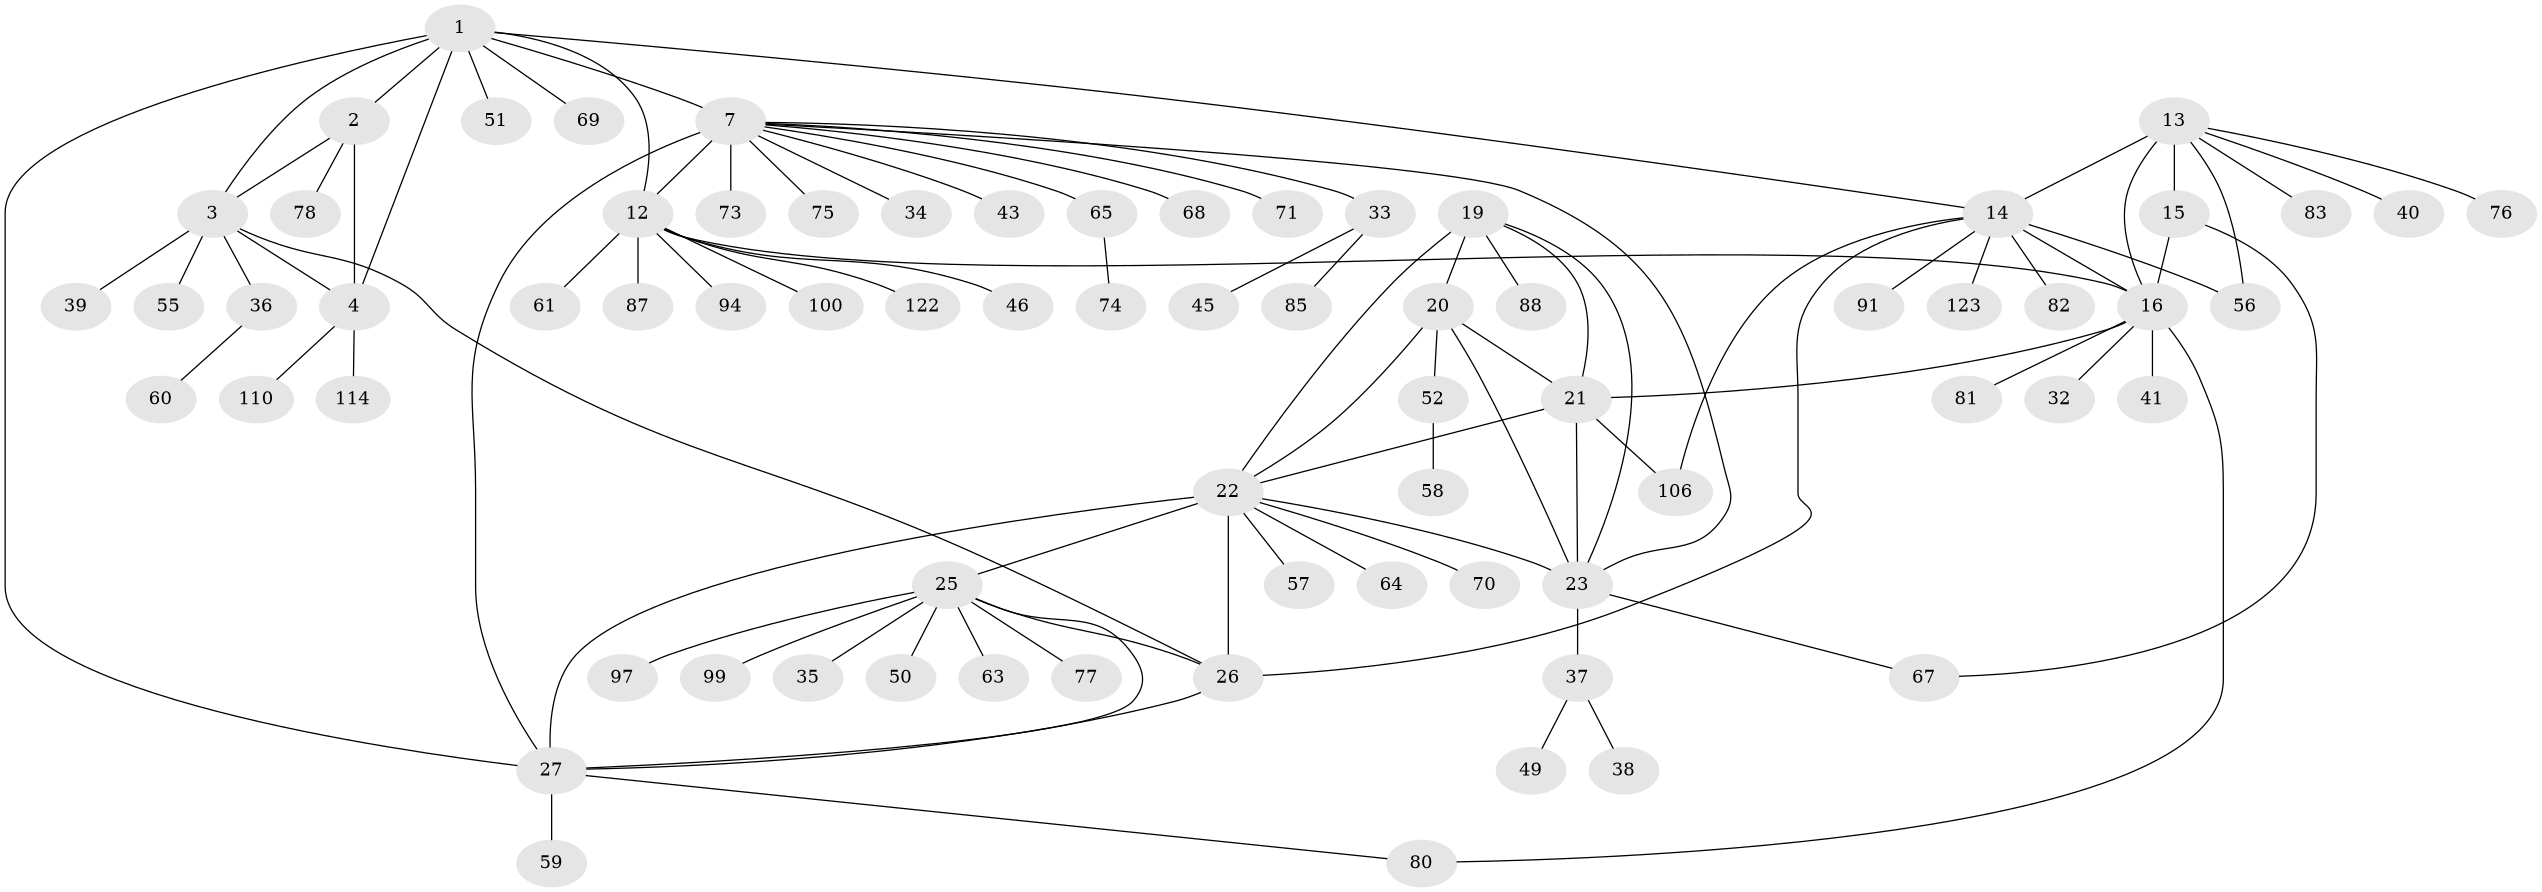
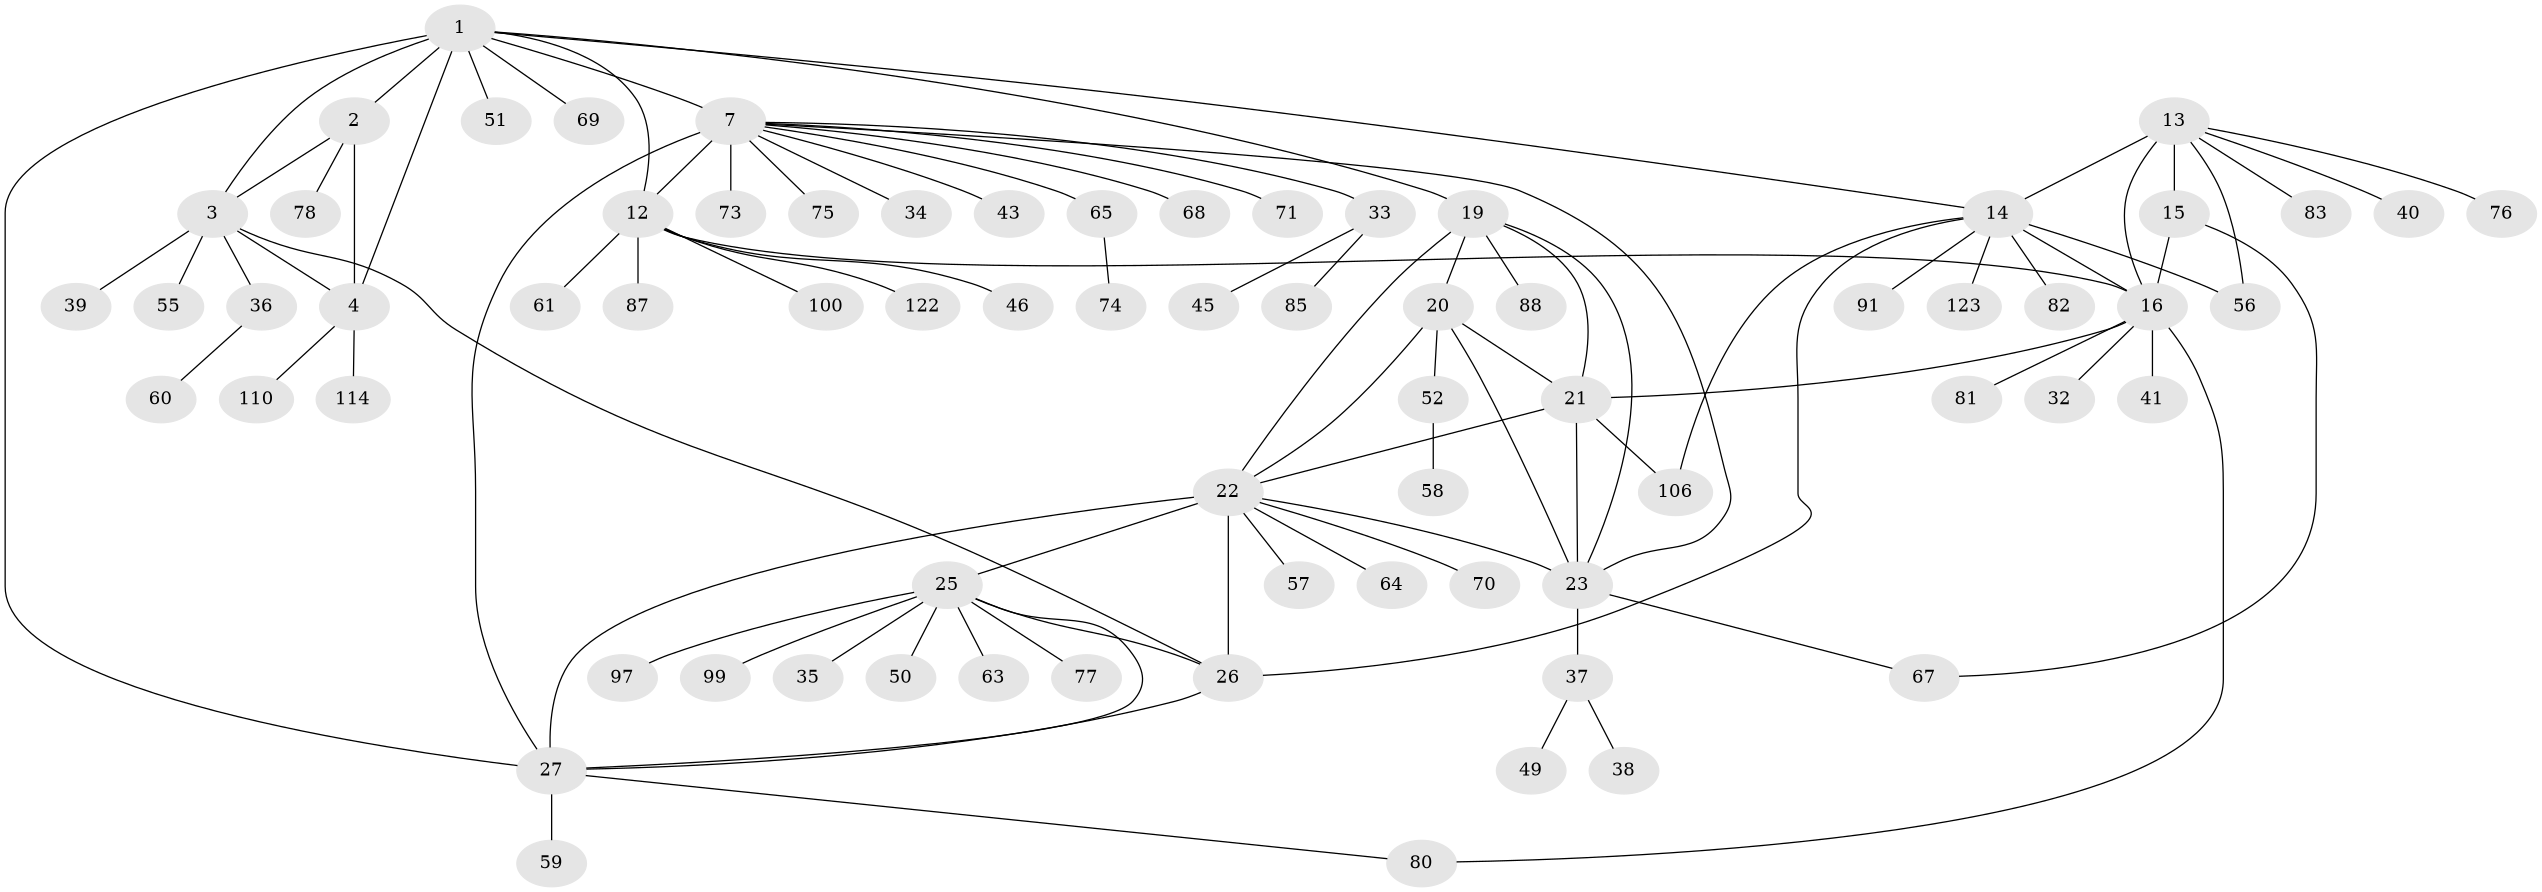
edge "1" -- "19": added
node "94": removed
